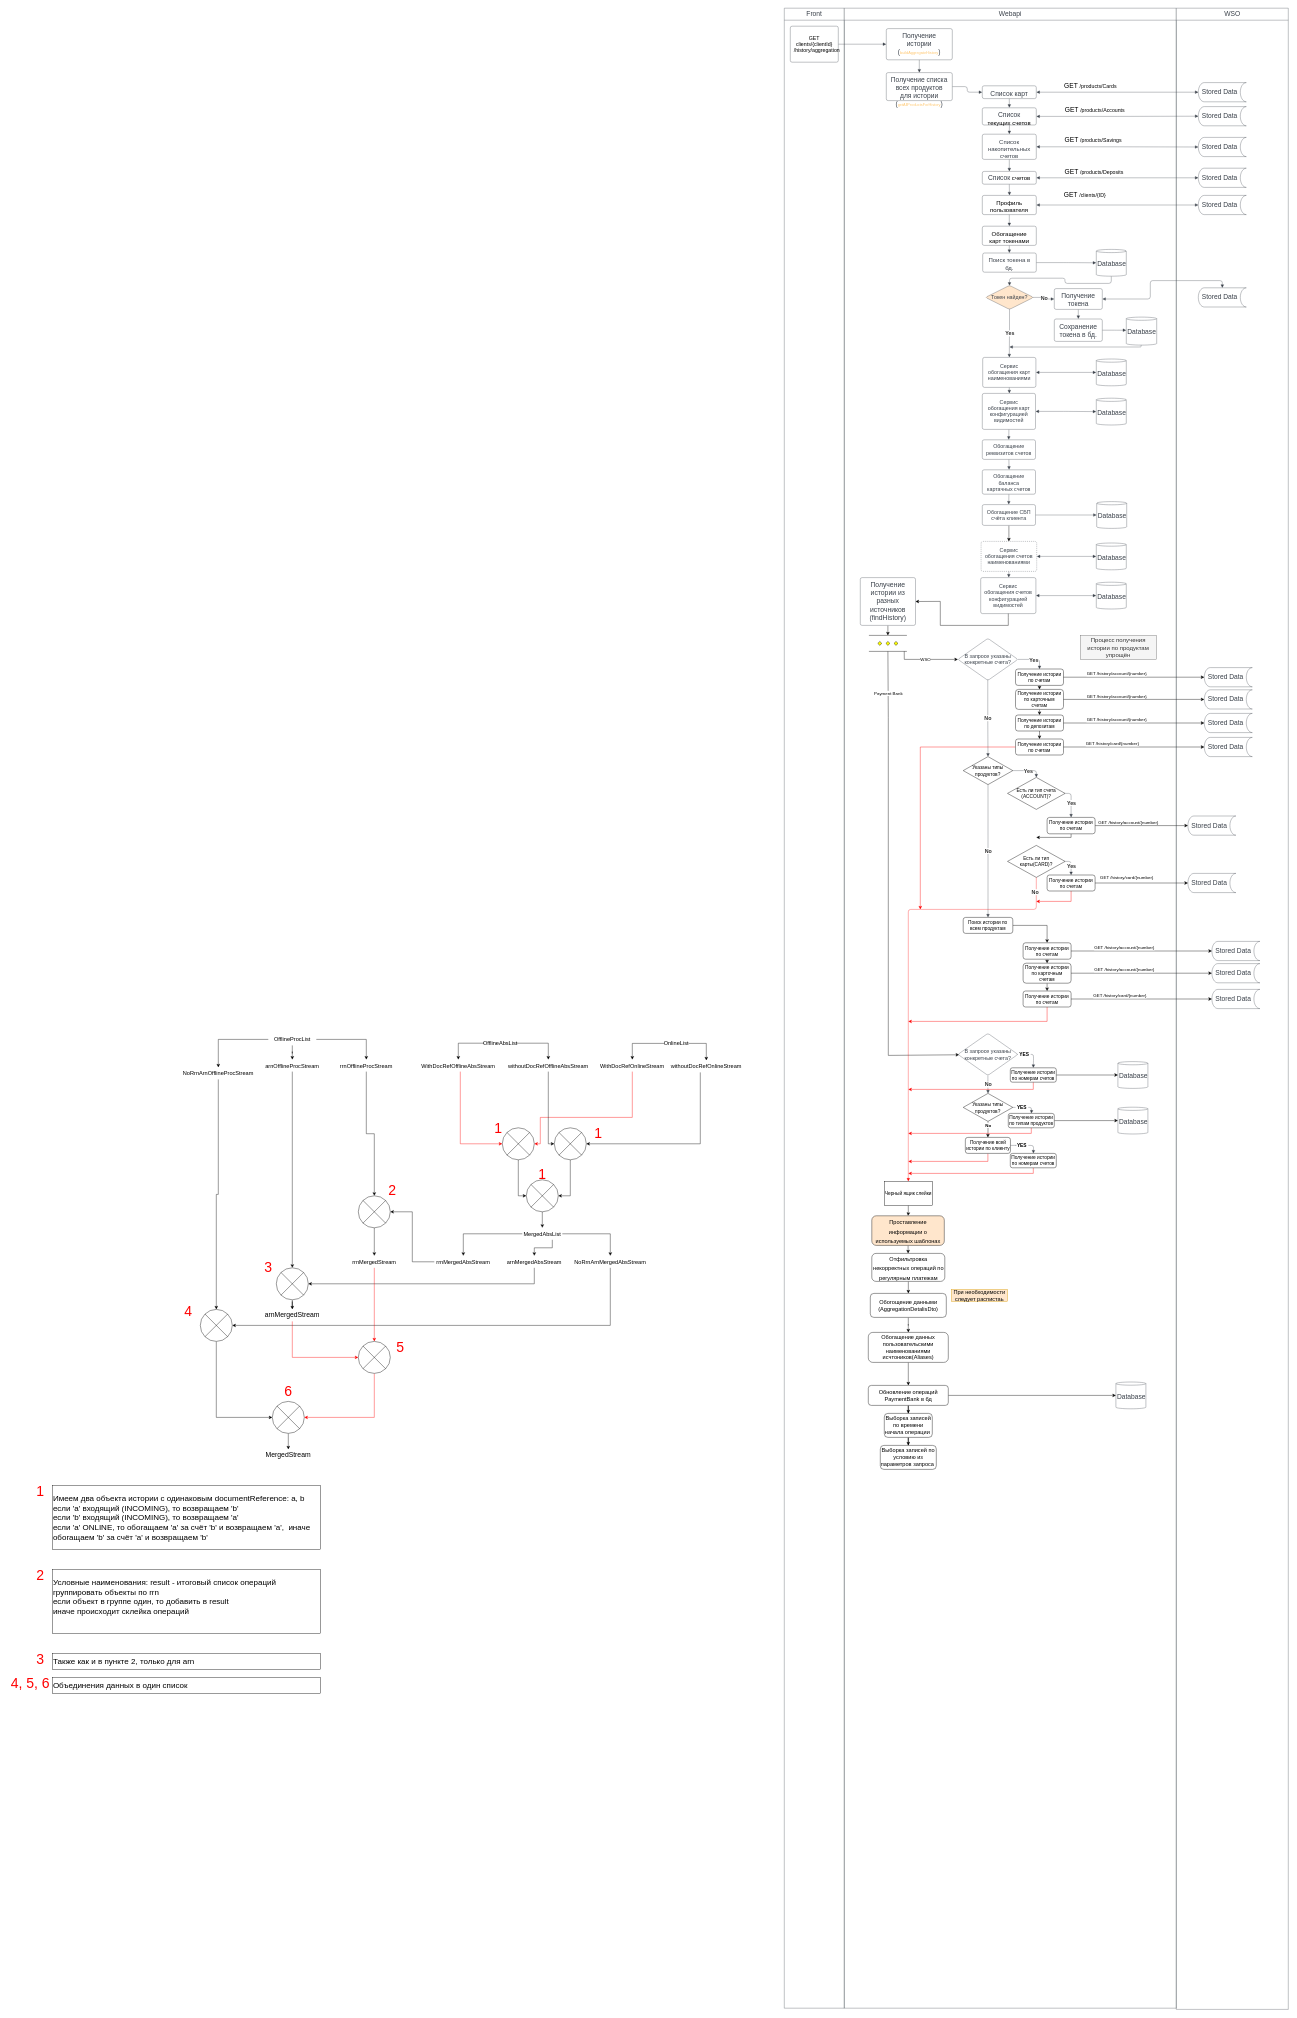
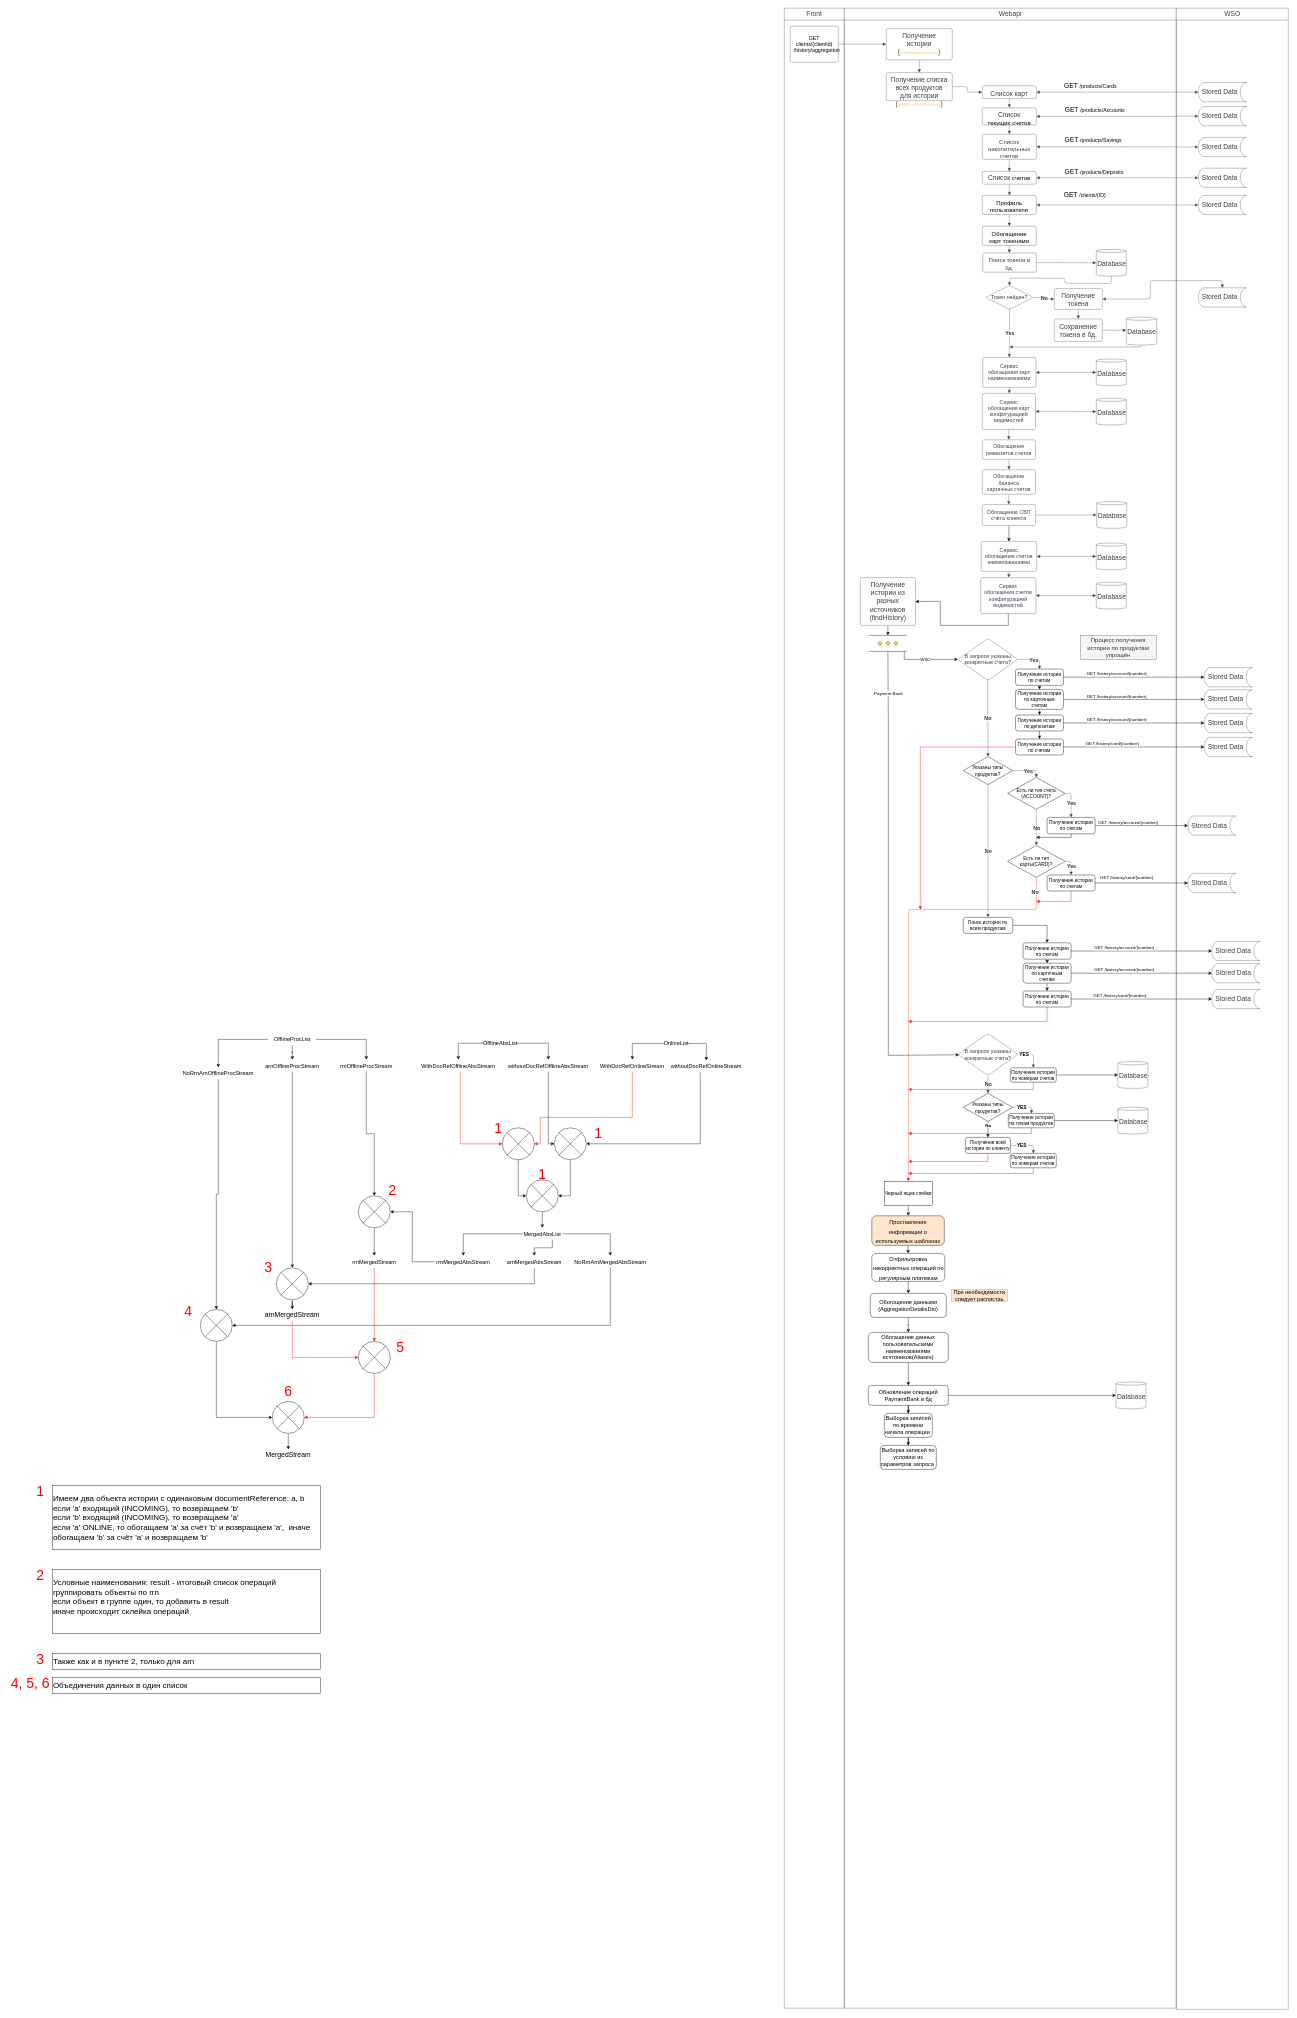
node "Токен найден?": fillcolor #ffe6cc -> #ffffff
node "Сервис обогащения счетов наименованиями": style dashed -> solid
edge "Есть ли тип счета (ACCOUNT)?" -> "Есть ли тип карты(CARD)?": added, label "No"
